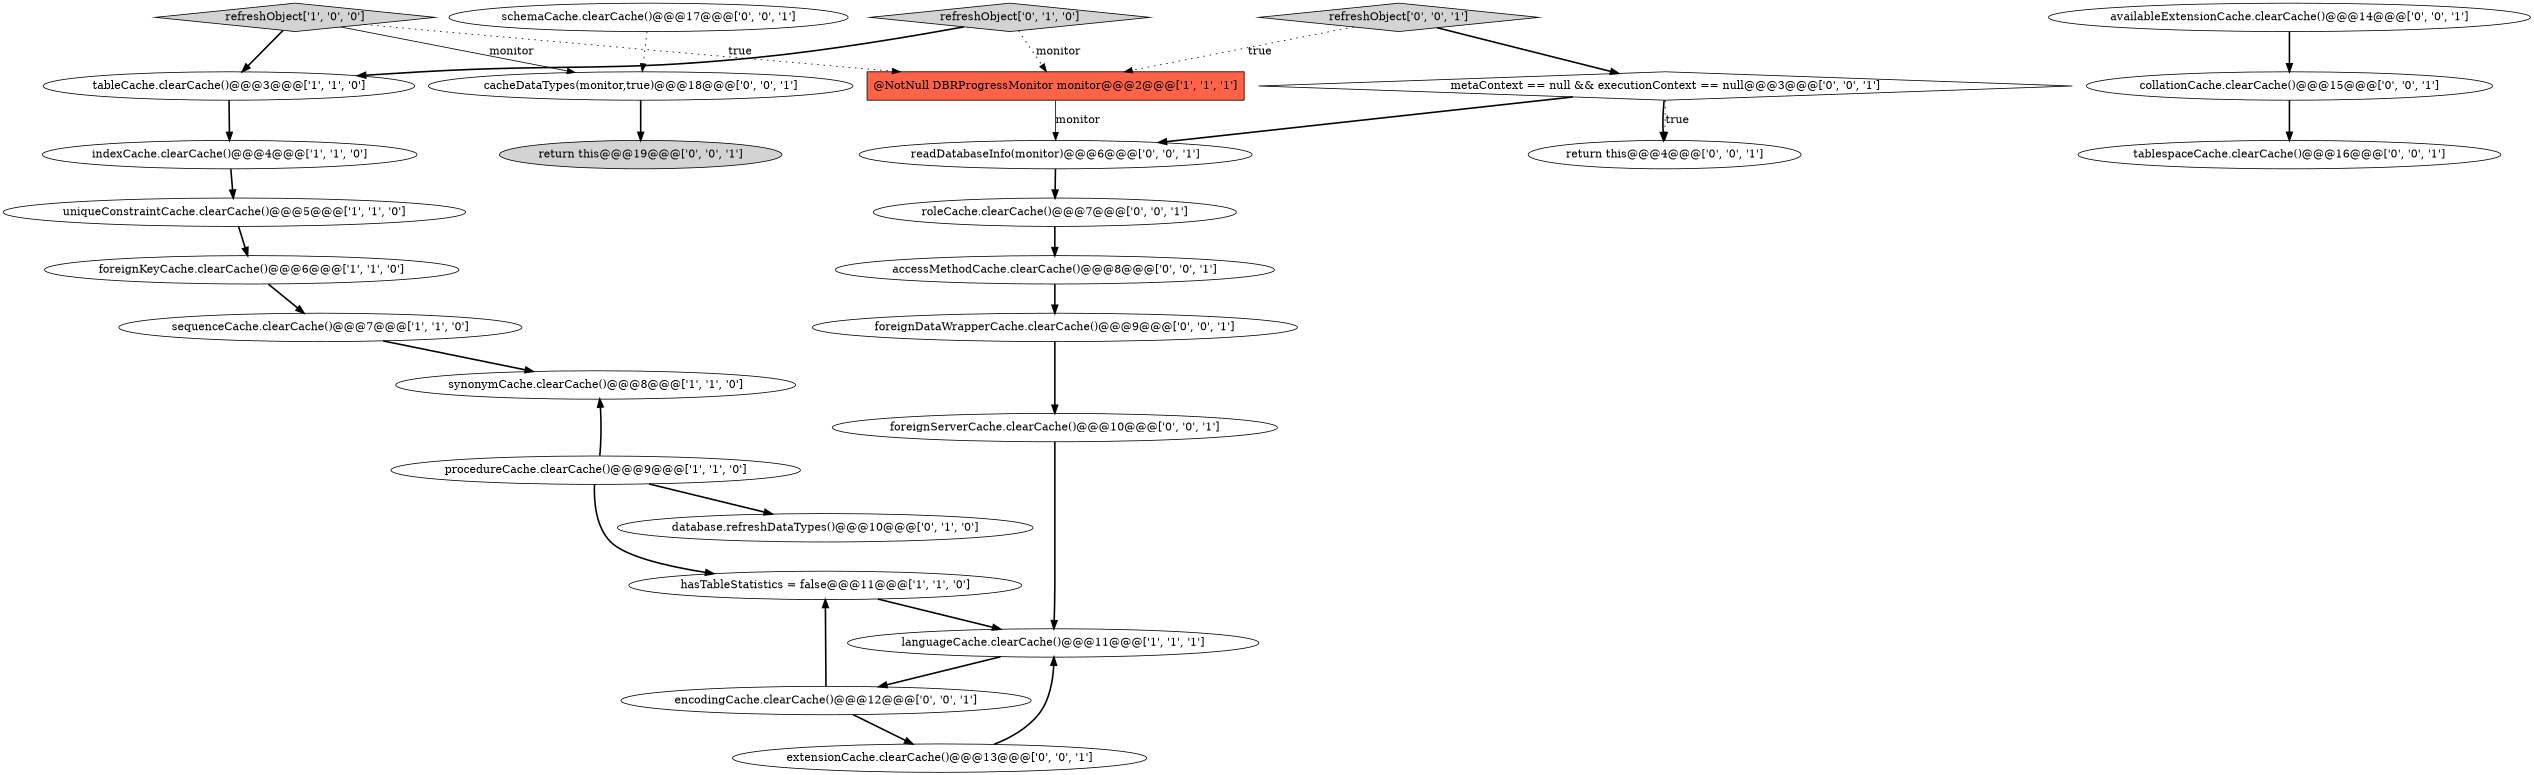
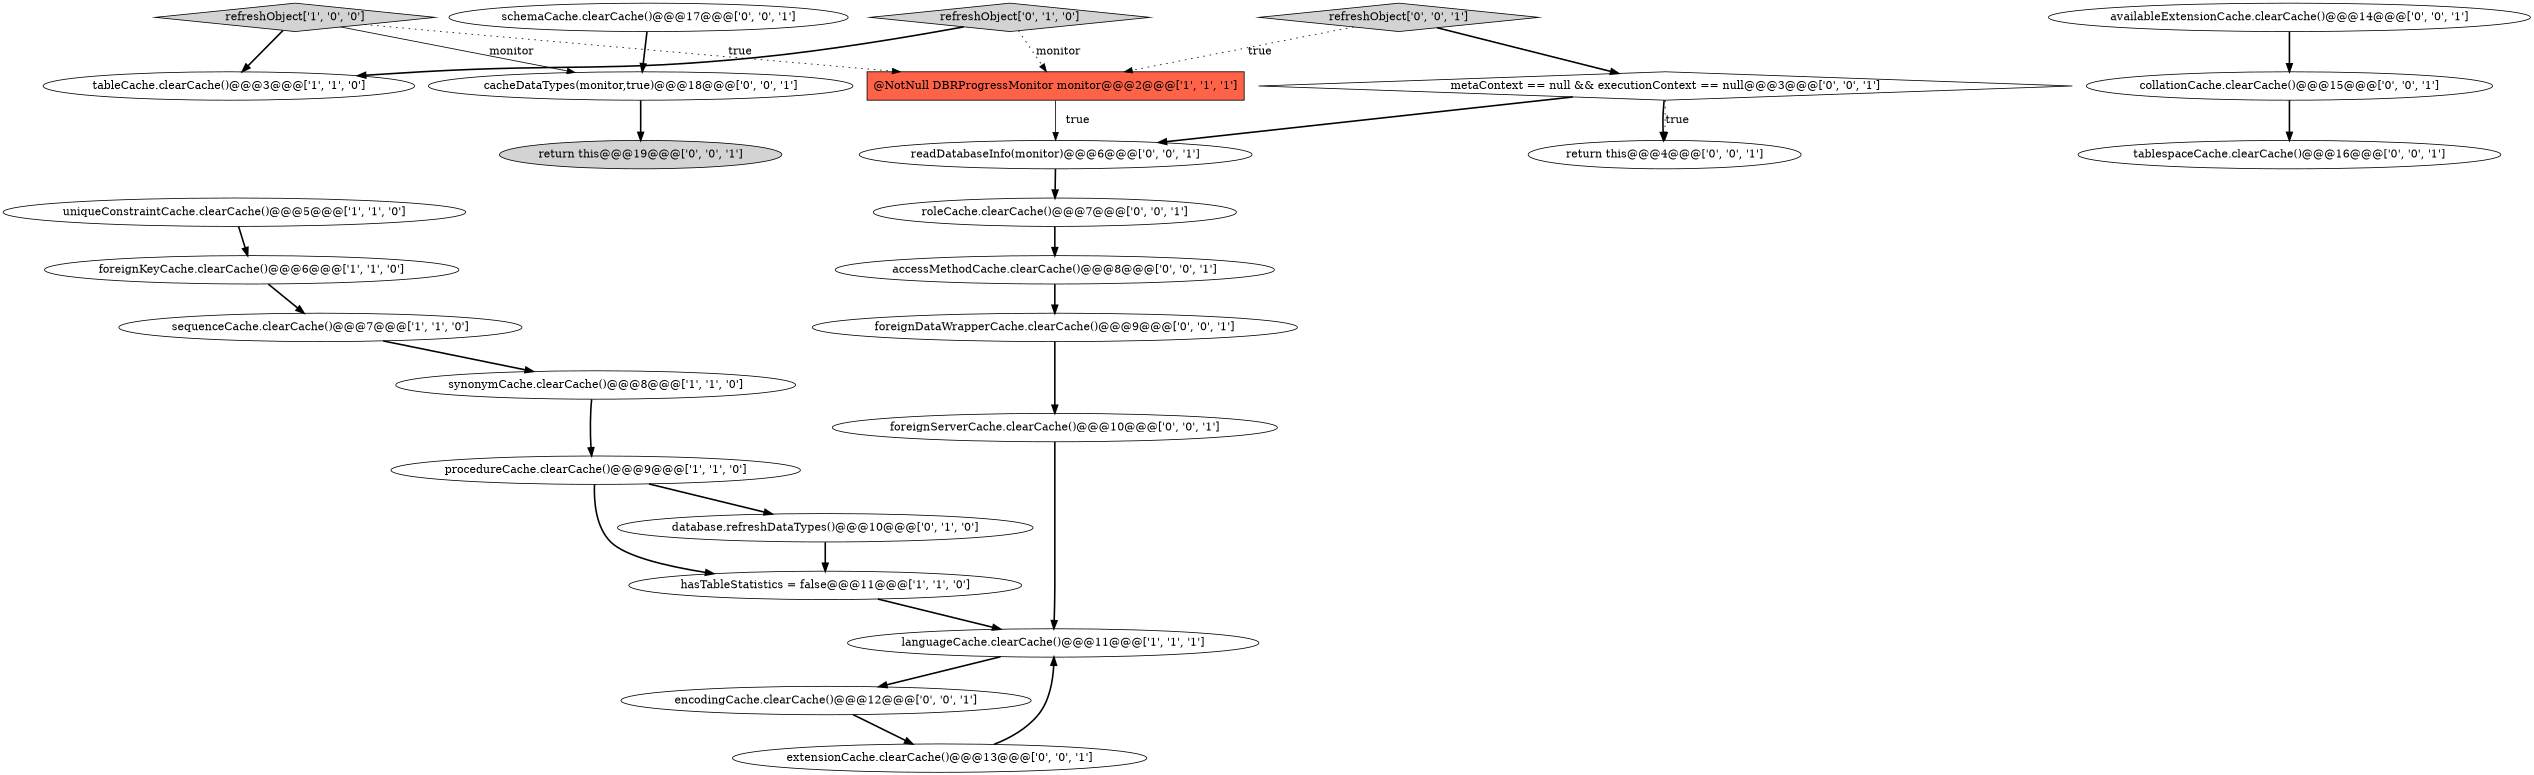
edge "schemaCache.clearCache()@@@17@@@['0', '0', '1']" -> "cacheDataTypes(monitor,true)@@@18@@@['0', '0', '1']": style dotted -> bold
edge "@NotNull DBRProgressMonitor monitor@@@2@@@['1', '1', '1']" -> "readDatabaseInfo(monitor)@@@6@@@['0', '0', '1']": label "monitor" -> "true"
node "indexCache.clearCache()@@@4@@@['1', '1', '0']": removed
edge "procedureCache.clearCache()@@@9@@@['1', '1', '0']" -> "synonymCache.clearCache()@@@8@@@['1', '1', '0']": reversed
edge "encodingCache.clearCache()@@@12@@@['0', '0', '1']" -> "hasTableStatistics = false@@@11@@@['1', '1', '0']": now "database.refreshDataTypes()@@@10@@@['0', '1', '0']" -> "hasTableStatistics = false@@@11@@@['1', '1', '0']"
